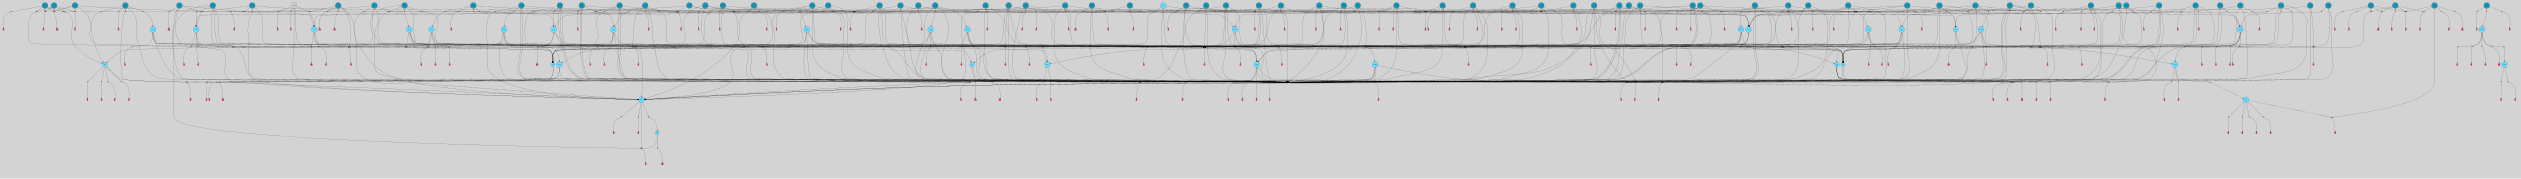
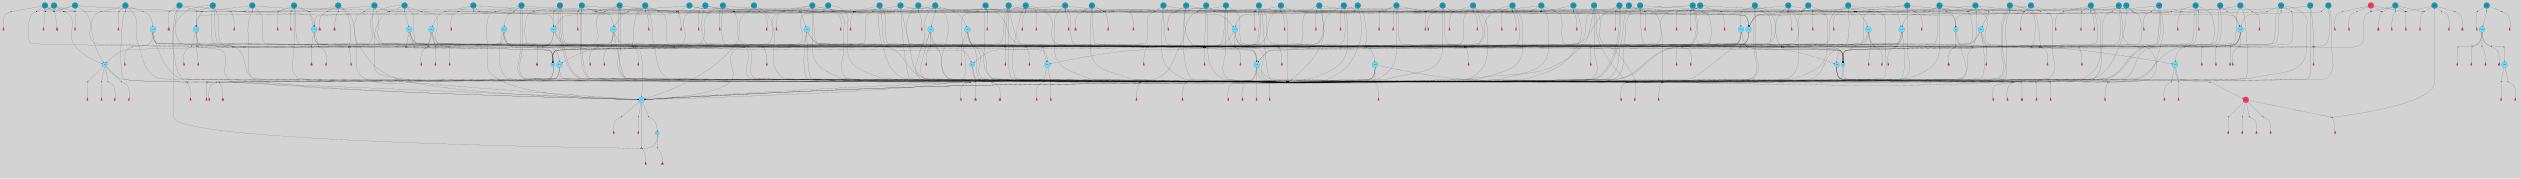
node "T648": fillcolor #cccccc -> #1199bb
node "T613": removed
node "T472": fillcolor #66ddff -> #1199bb
node "T322": fillcolor #1199bb -> #ff3366
node "T211": fillcolor #66ddff -> #ff3366
